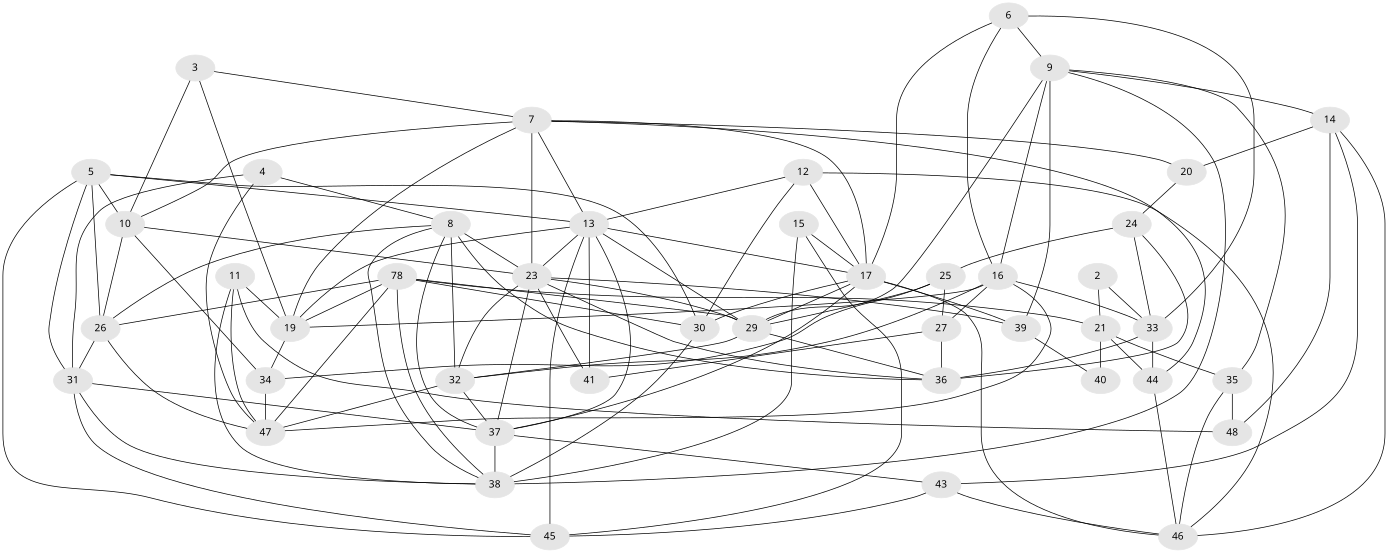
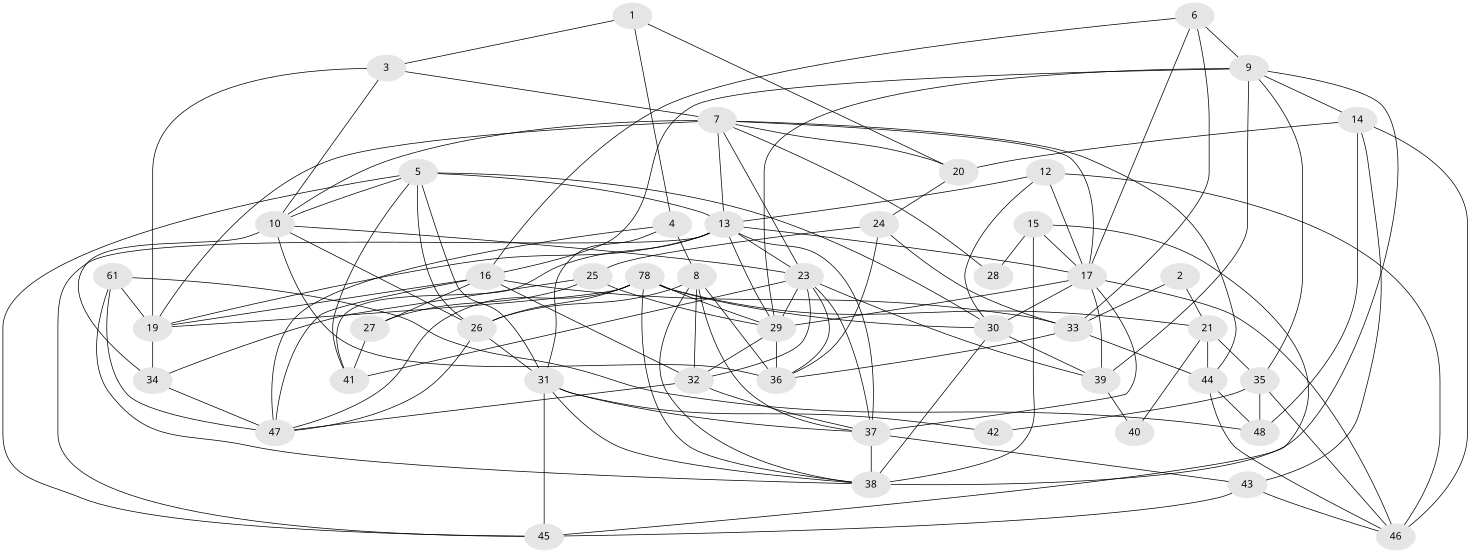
node "1": added
edge "8" -- "23": removed
edge "5" -- "41": added
node "11": label "11" -> "61"
node "28": added
edge "27" -- "36": now "10" -- "36"
edge "30" -- "39": added
edge "44" -- "48": added
node "42": added
